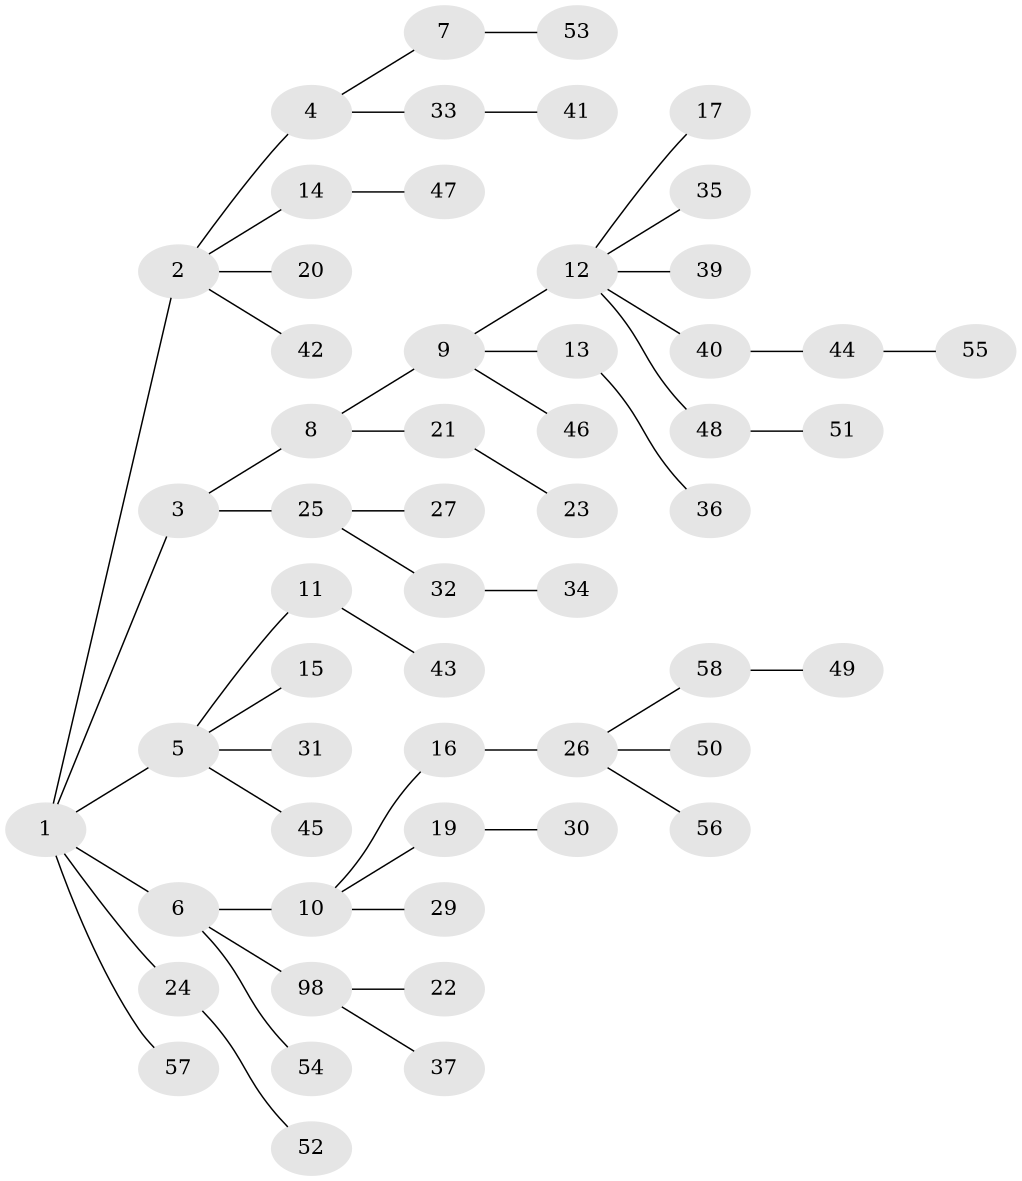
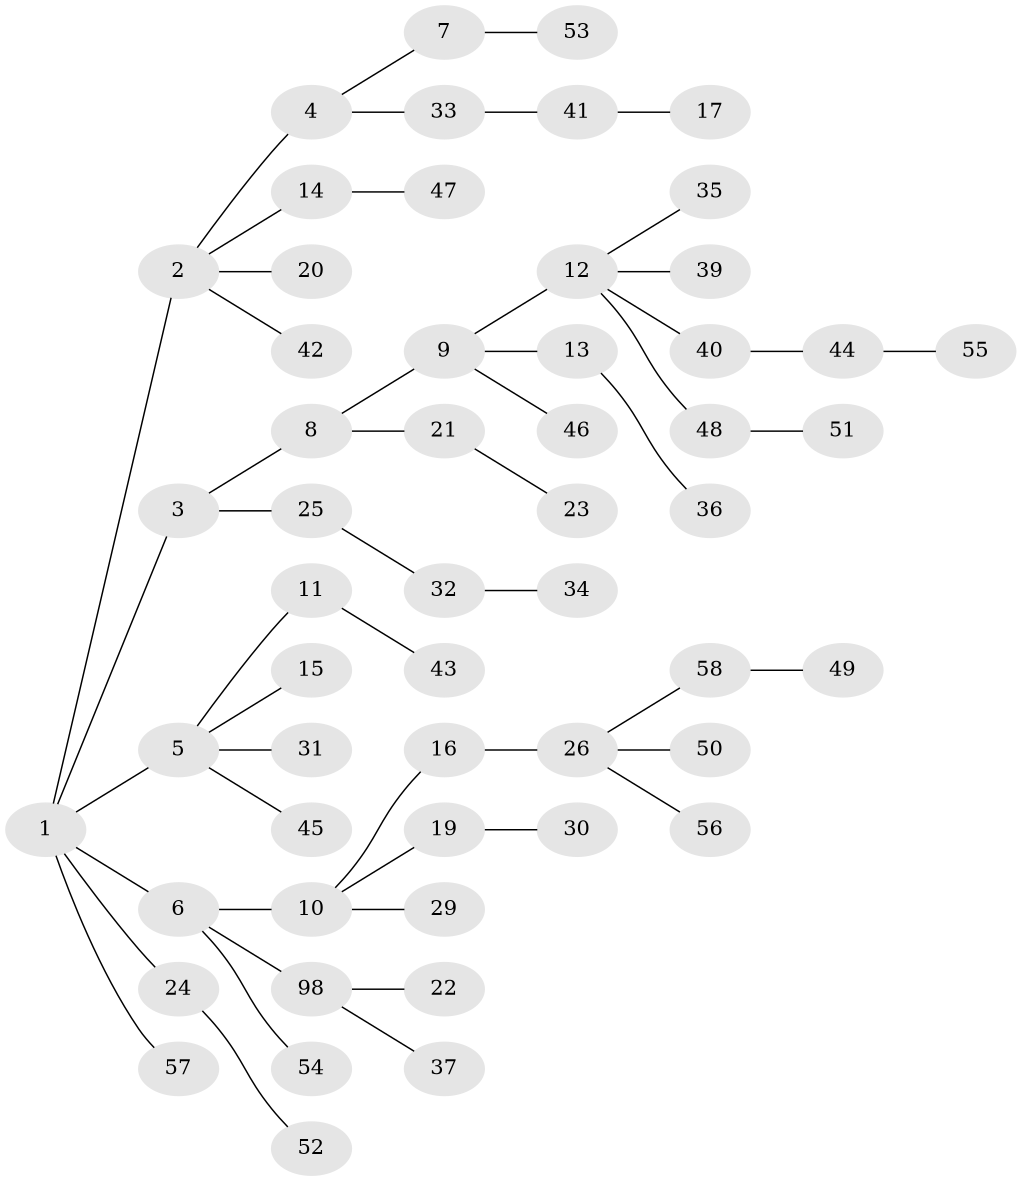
edge "17" -- "12": now "17" -- "41"
node "27": removed
